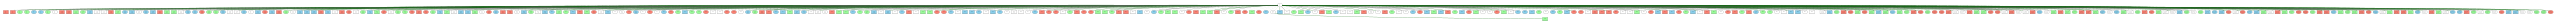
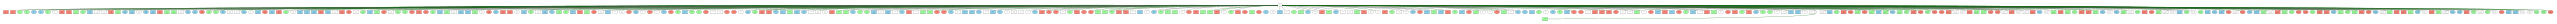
edge "1" -- "304": style dotted -> bold
edge "97" -- "350": now "1" -- "350"
